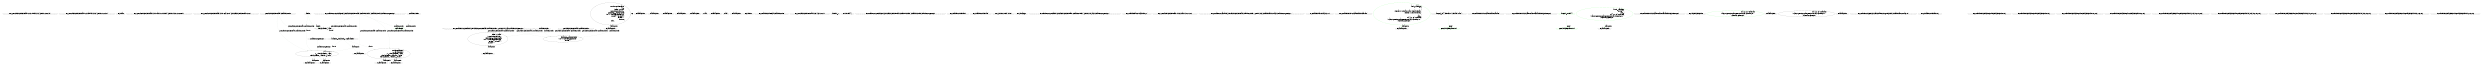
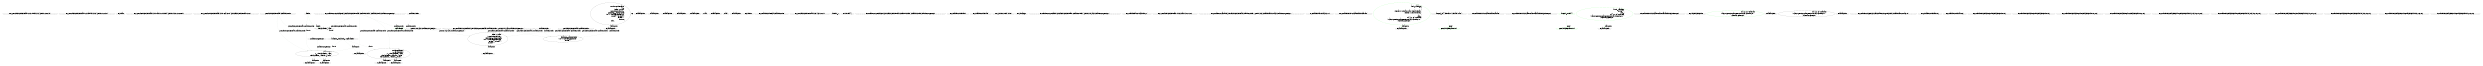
node "Entry CommandLine.Core.Token.Value(string)": added
node "System.Func<string, Maybe<CommandLine.Core.TypeDescriptor>>": added
